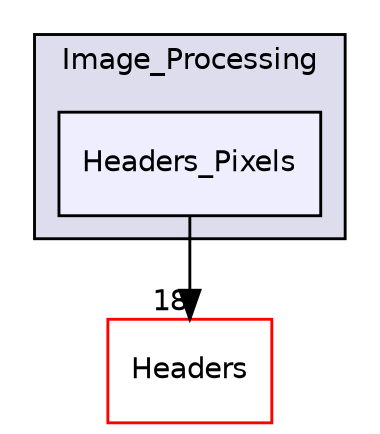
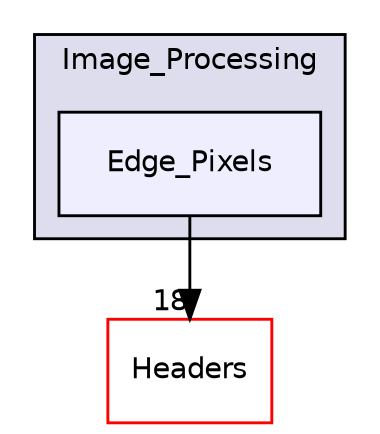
node "Headers_Pixels": label "Headers_Pixels" -> "Edge_Pixels"
